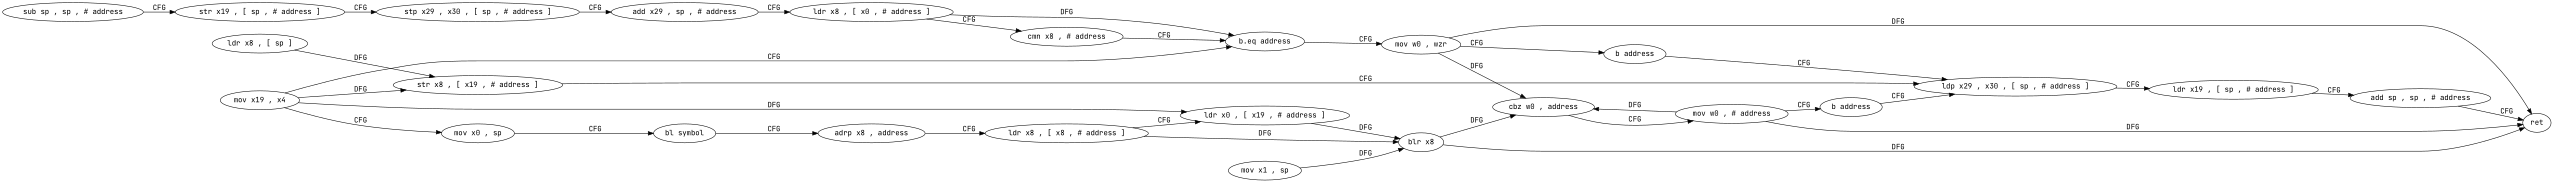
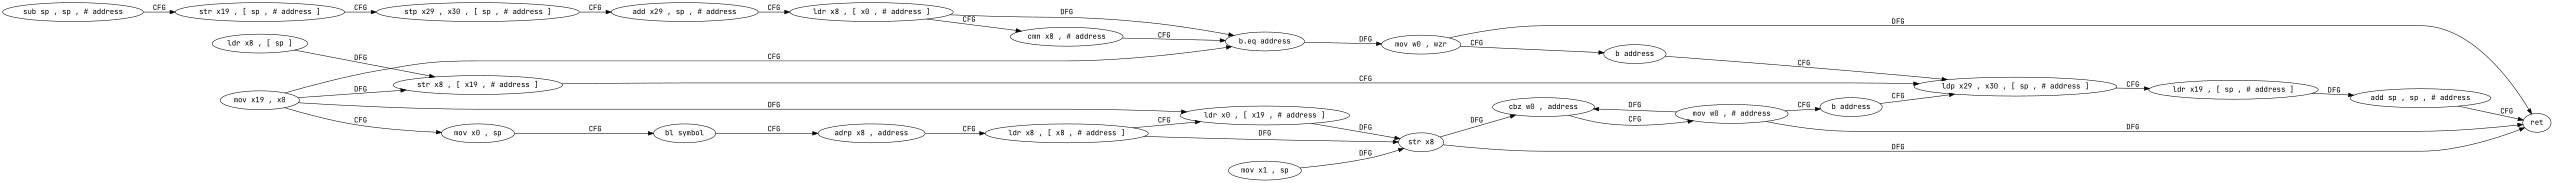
edge "b.eq address" -> "mov w0 , wzr": label "CFG" -> "DFG"
edge "mov w0 , wzr" -> "cbz w0 , address": removed, label "DFG"
edge "ldr x19 , [ sp , # address ]" -> "add sp , sp , # address": label "CFG" -> "DFG"
node "mov x19 , x4": label "mov x19 , x4" -> "mov x19 , x0"
node "blr x8": label "blr x8" -> "str x8"
